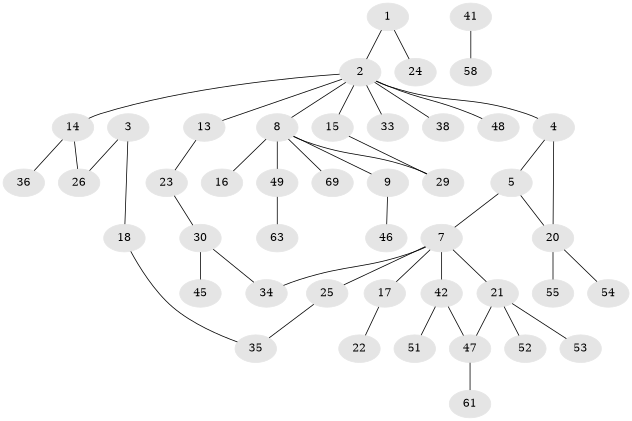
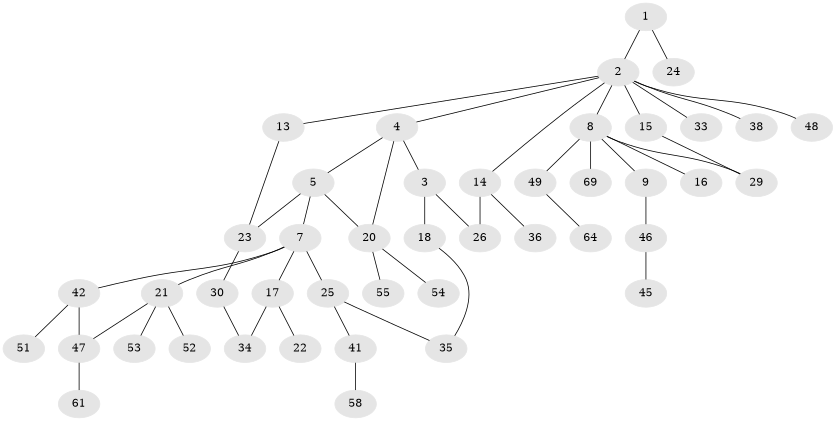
edge "4" -- "3": added
edge "5" -- "23": added
node "63": label "63" -> "64"
edge "30" -- "45": now "46" -- "45"
edge "7" -- "34": now "17" -- "34"
edge "25" -- "41": added
